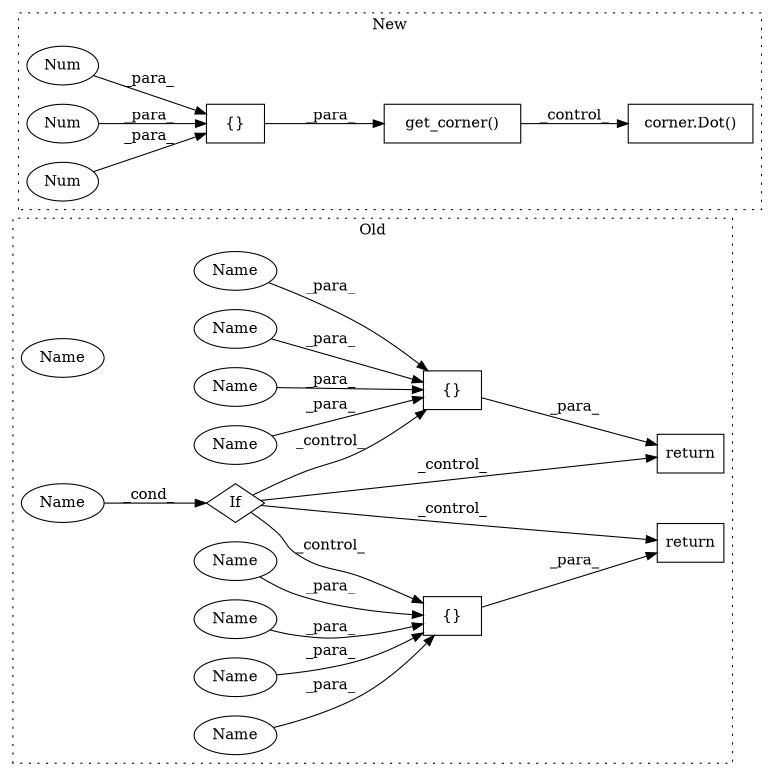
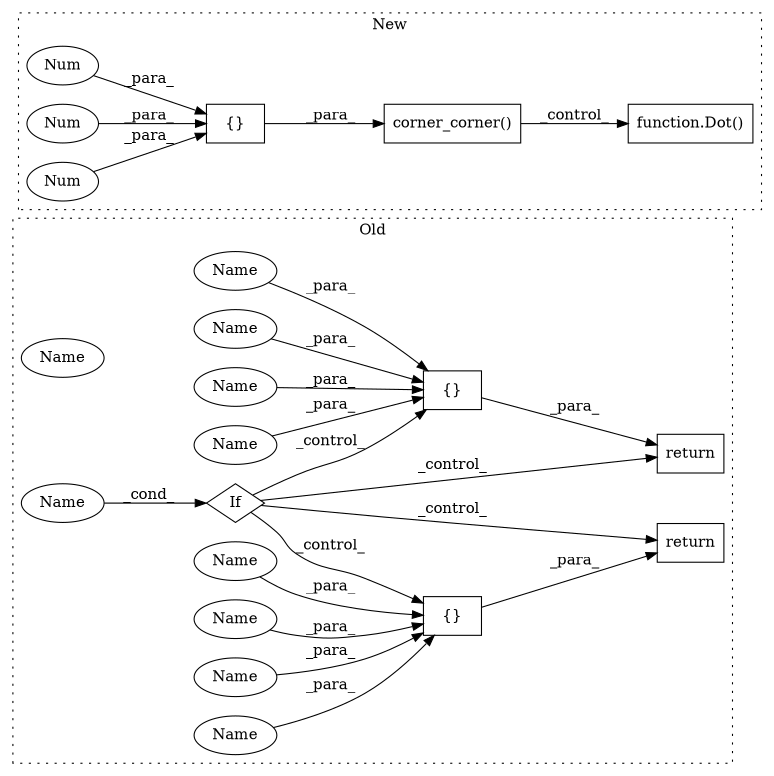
node "get_corner()": label "get_corner()" -> "corner_corner()"
node "corner.Dot()": label "corner.Dot()" -> "function.Dot()"
